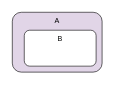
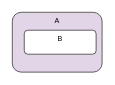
node "B": size 72x36 -> 72x24
